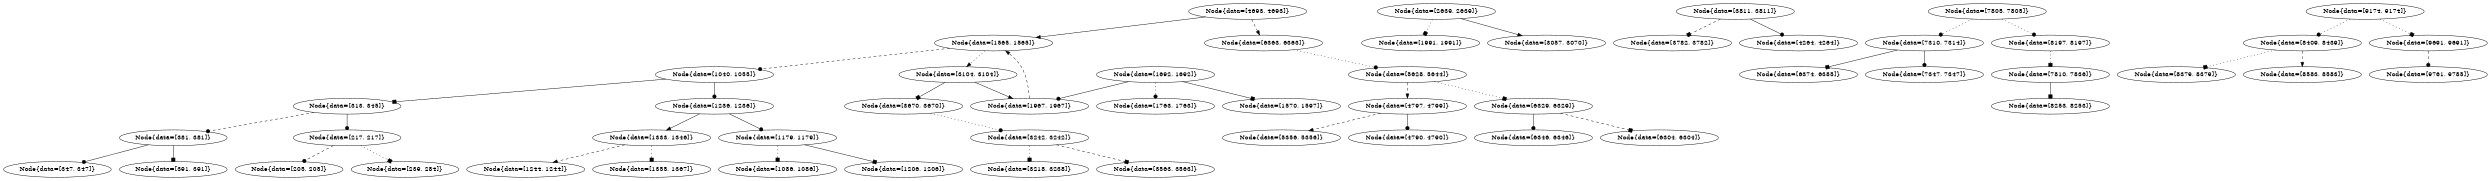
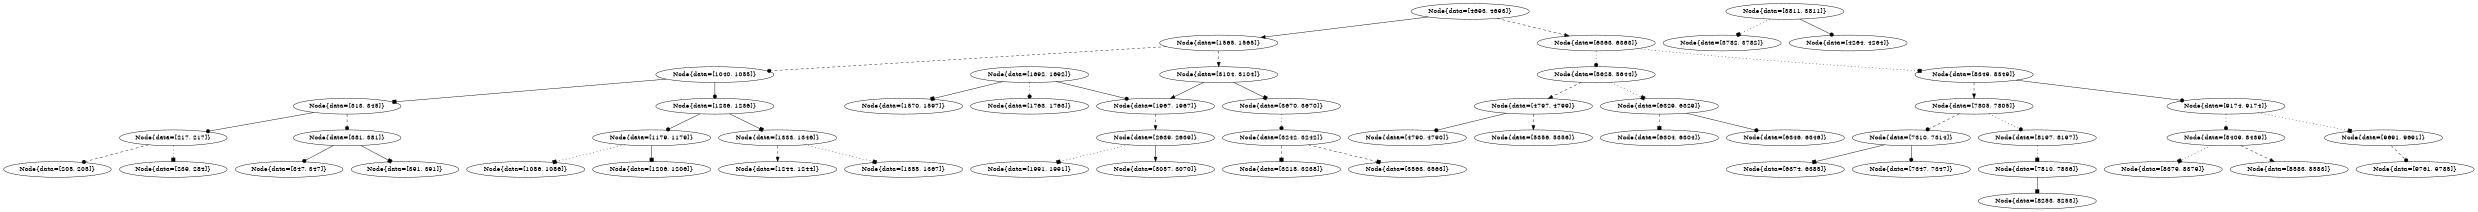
edge "Node{data=[3811, 3811]}" -> "Node{data=[3782, 3782]}": style dashed -> dotted
edge "Node{data=[7805, 7805]}" -> "Node{data=[7310, 7314]}": style dotted -> dashed
edge "Node{data=[1565, 1565]}" -> "Node{data=[3104, 3104]}": style dotted -> dashed
edge "Node{data=[1967, 1967]}" -> "Node{data=[1565, 1565]}": now "Node{data=[1967, 1967]}" -> "Node{data=[2639, 2639]}"
node "Node{data=[8349, 8349]}": added
edge "Node{data=[1236, 1236]}" -> "Node{data=[1333, 1346]}": arrowhead normal -> box
edge "Node{data=[3242, 3242]}" -> "Node{data=[3218, 3238]}": style dotted -> dashed
